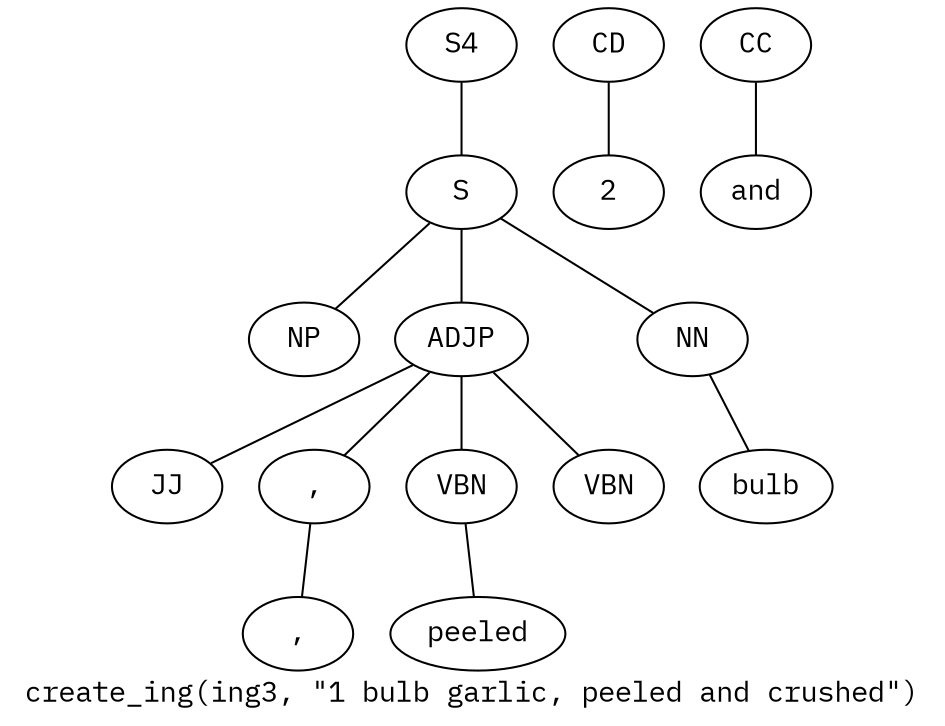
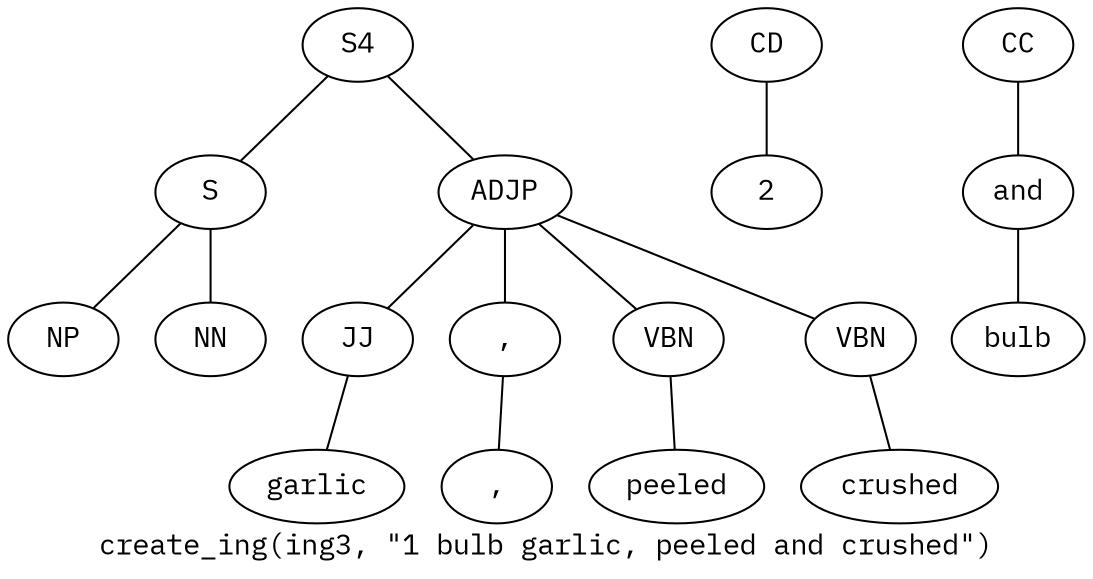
edge "S" -- "ADJP": now "S4" -- "ADJP"
edge "NN" -- "bulb": now "and" -- "bulb"
node "garlic": added
node "crushed": added
